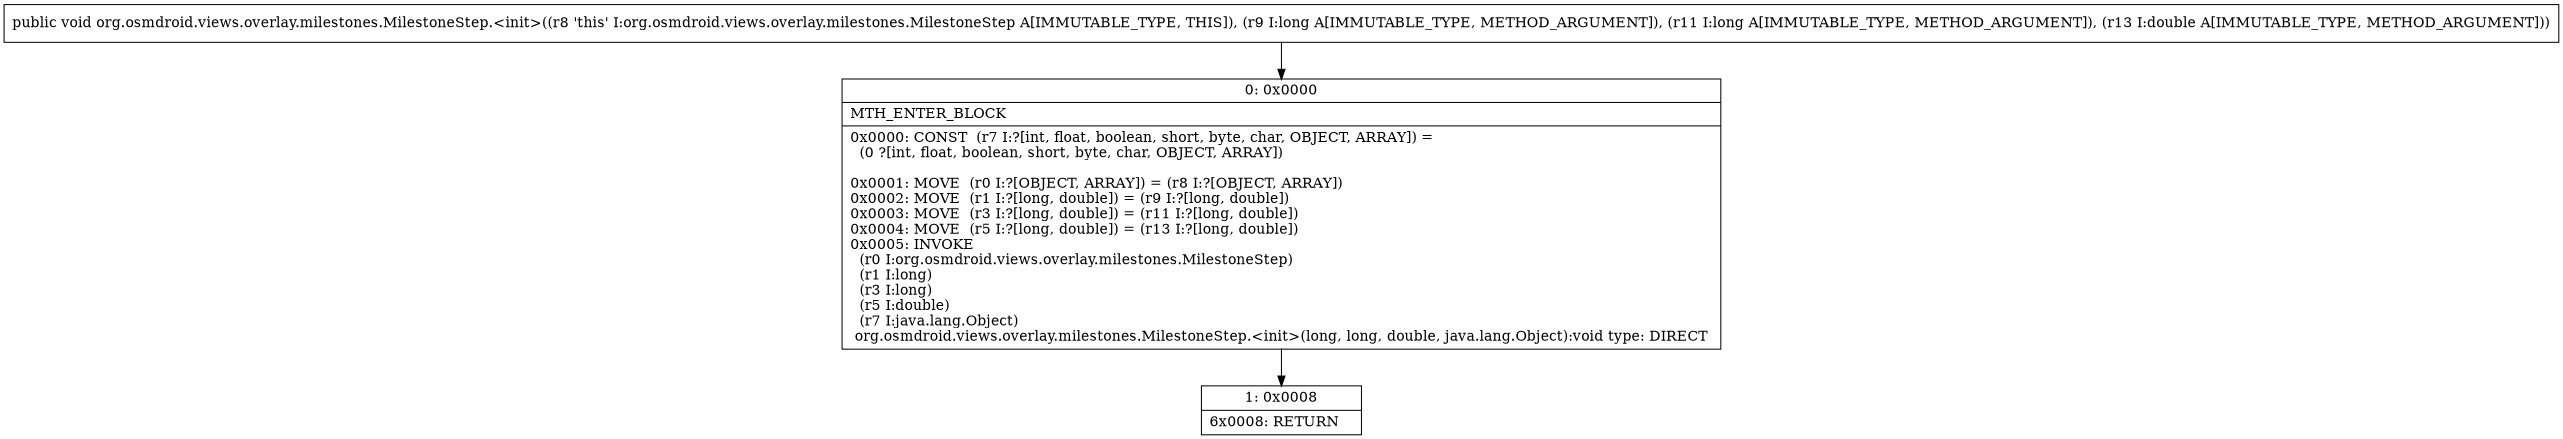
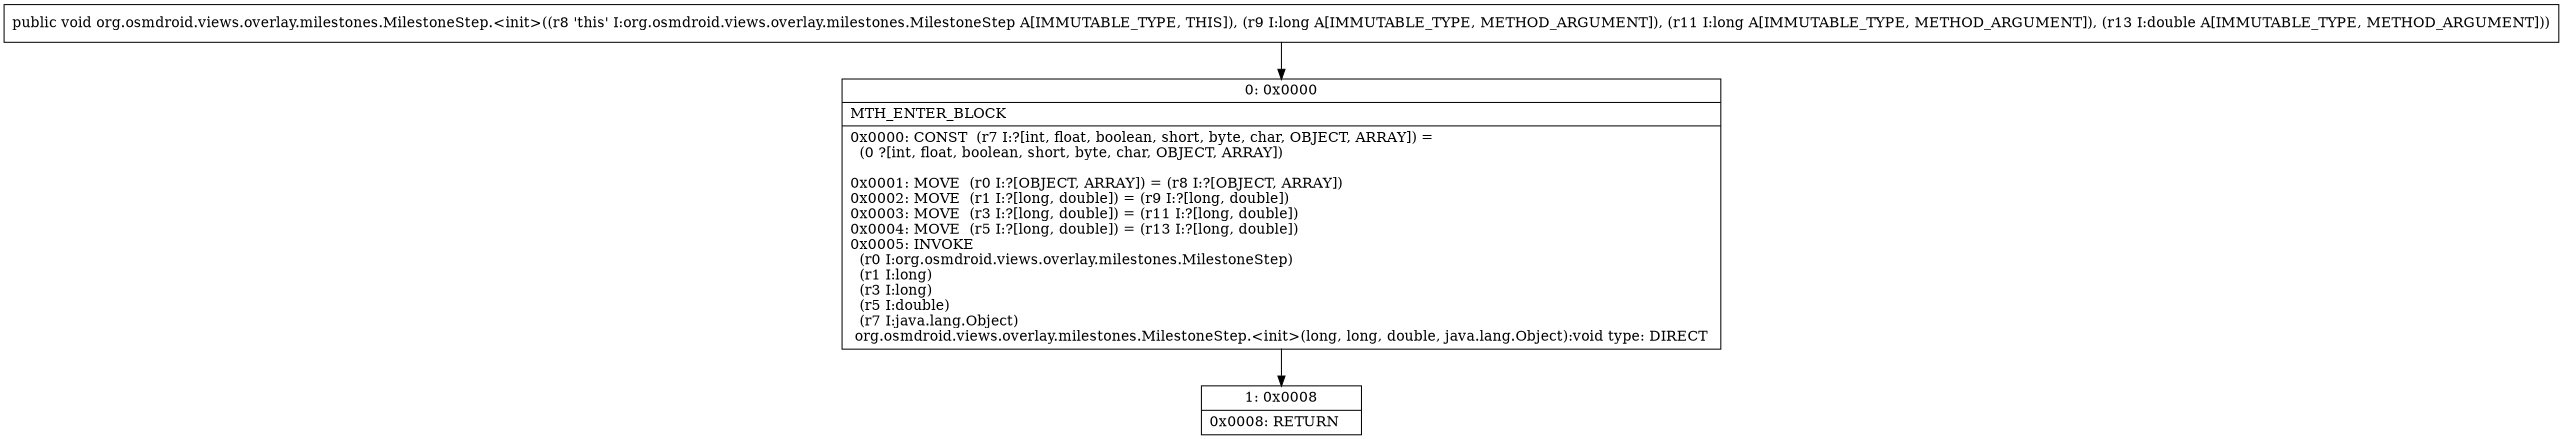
node "1: 0x0008": text "6x0008: RETURN" -> "0x0008: RETURN"
